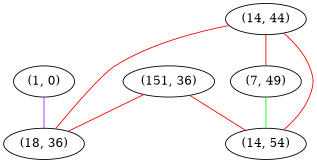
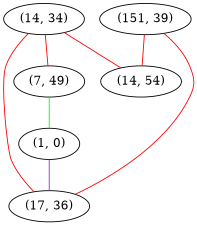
node "(14, 44)": label "(14, 44)" -> "(14, 34)"
node "(151, 36)": label "(151, 36)" -> "(151, 39)"
edge "(7, 49)" -- "(14, 54)": now "(7, 49)" -- "(1, 0)"
node "(18, 36)": label "(18, 36)" -> "(17, 36)"
